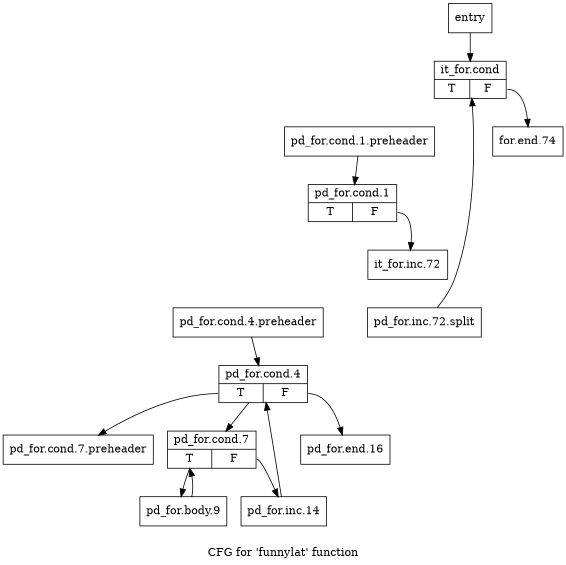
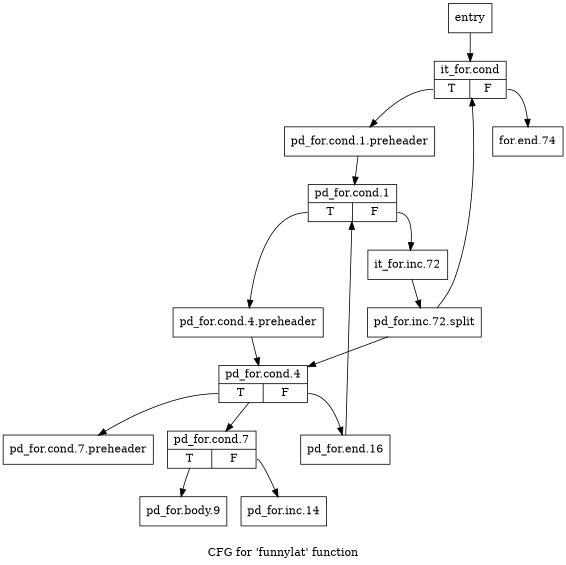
edge "it_for.cond" -> "pd_for.cond.1.preheader": added
edge "pd_for.cond.1" -> "pd_for.cond.4.preheader": added
edge "it_for.inc.72" -> "pd_for.inc.72.split": added
edge "pd_for.end.16" -> "pd_for.cond.1": added
edge "pd_for.inc.14" -> "pd_for.cond.4": now "pd_for.inc.72.split" -> "pd_for.cond.4"
edge "pd_for.body.9" -> "pd_for.cond.7": removed
